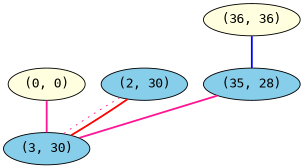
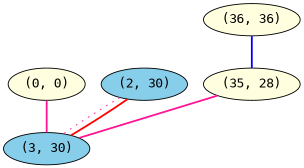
node "(35, 28)": fillcolor skyblue -> lightyellow
